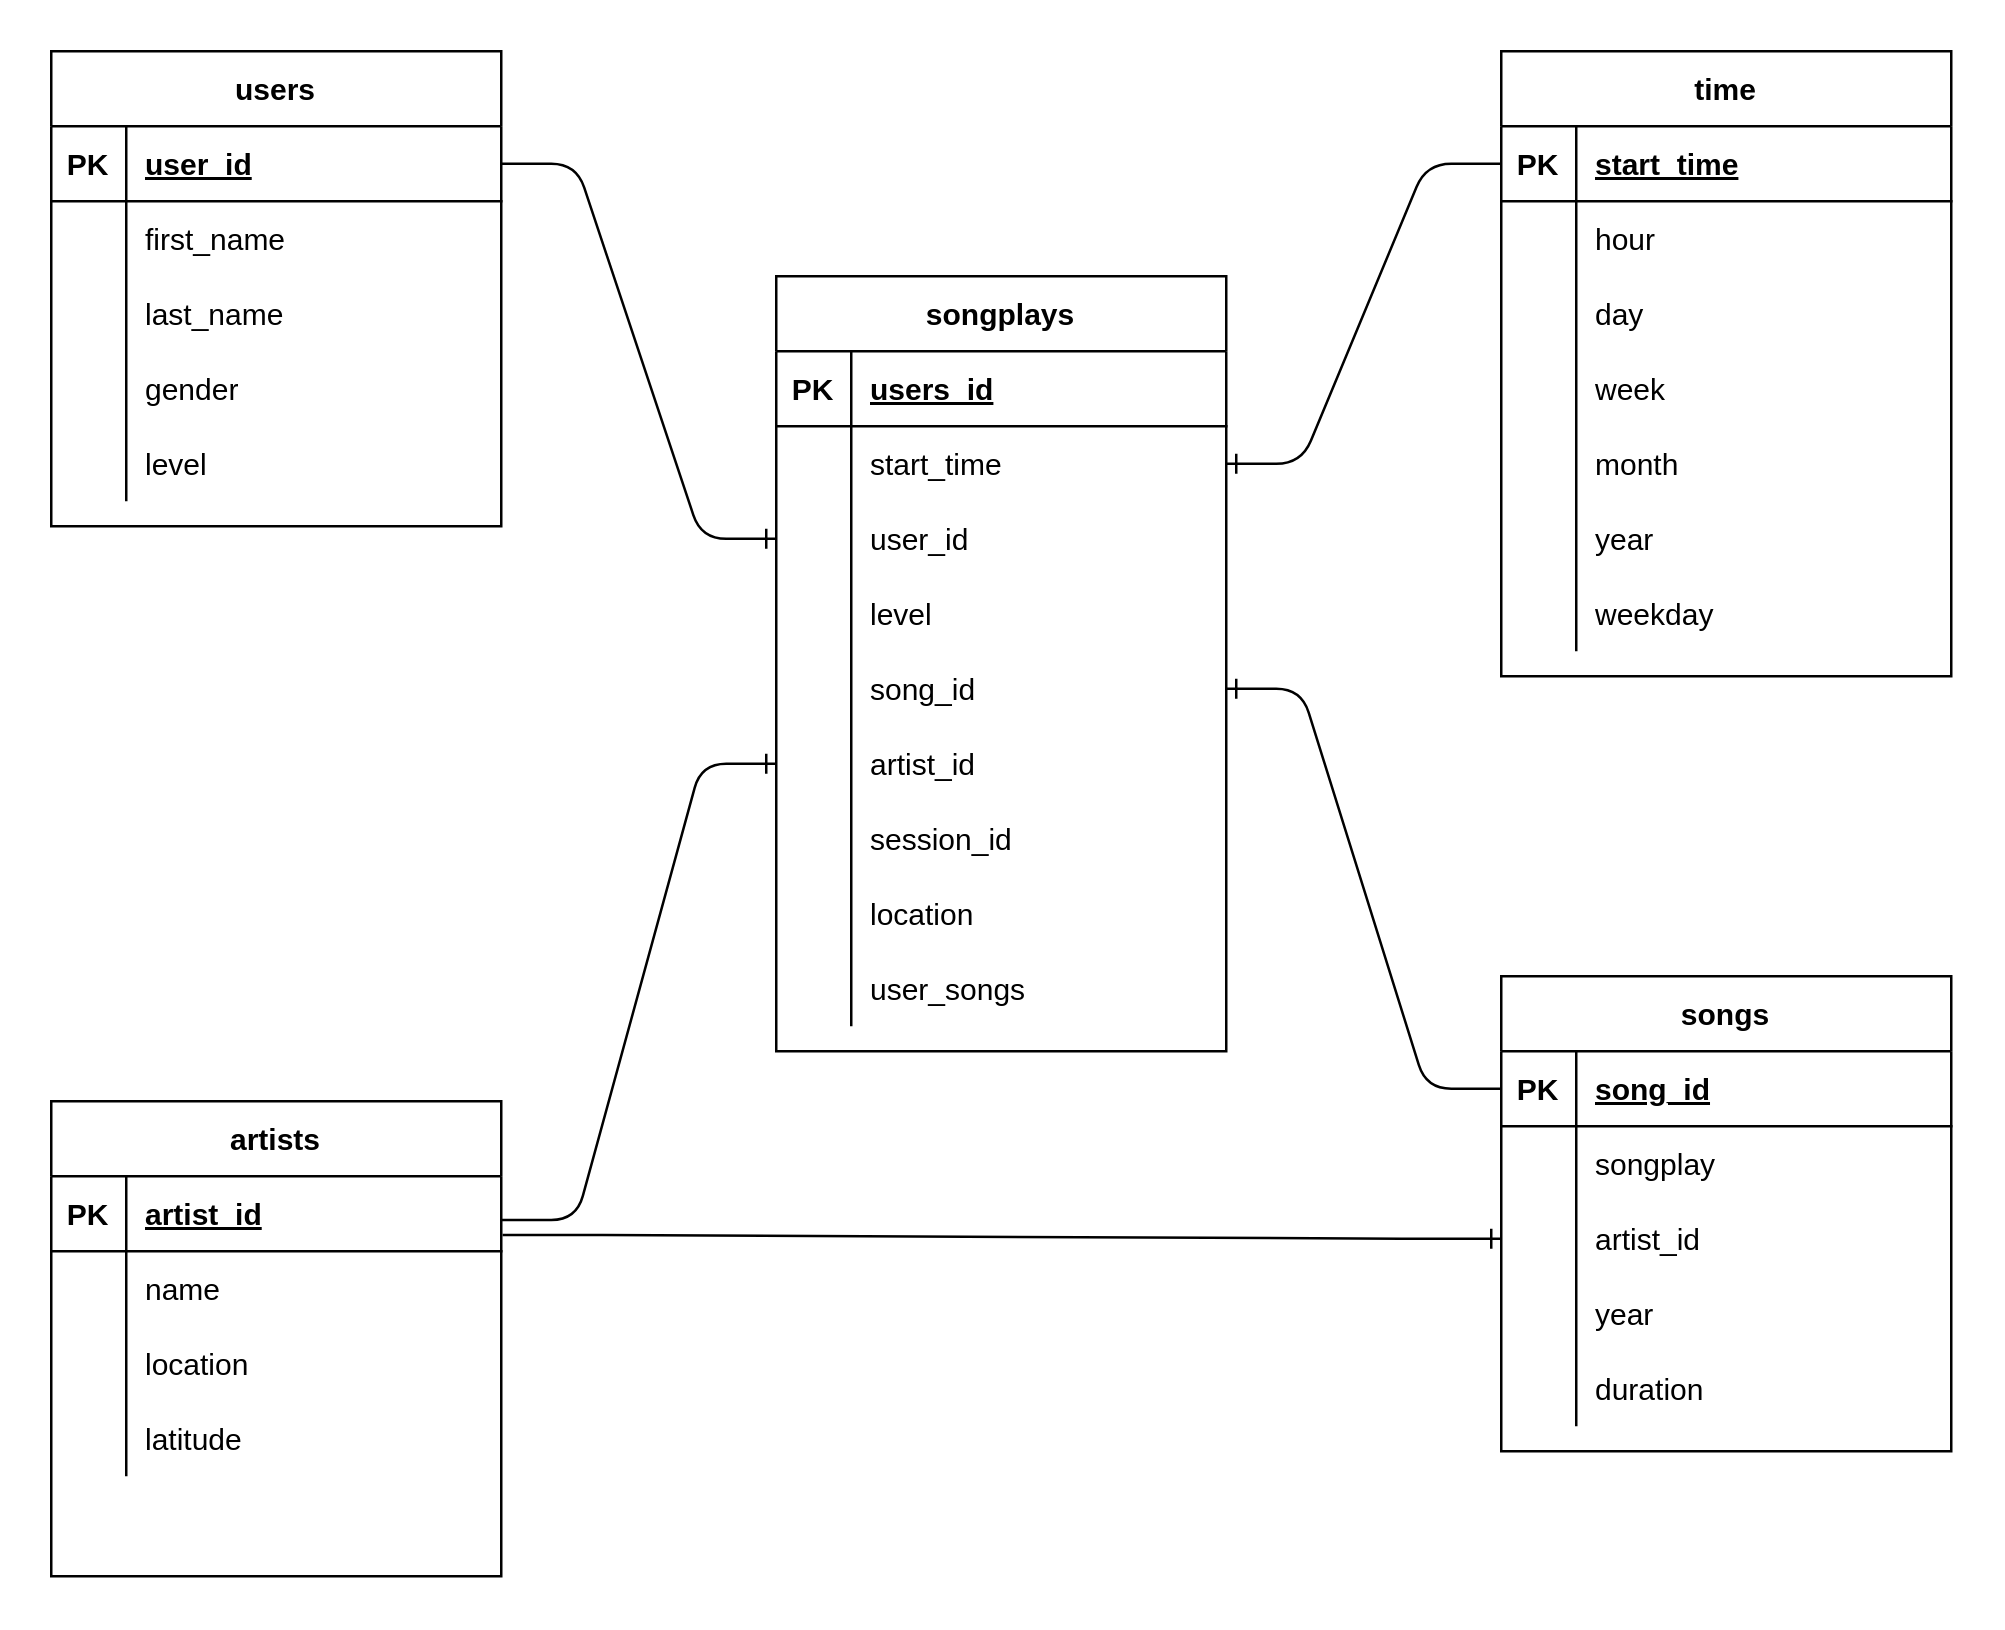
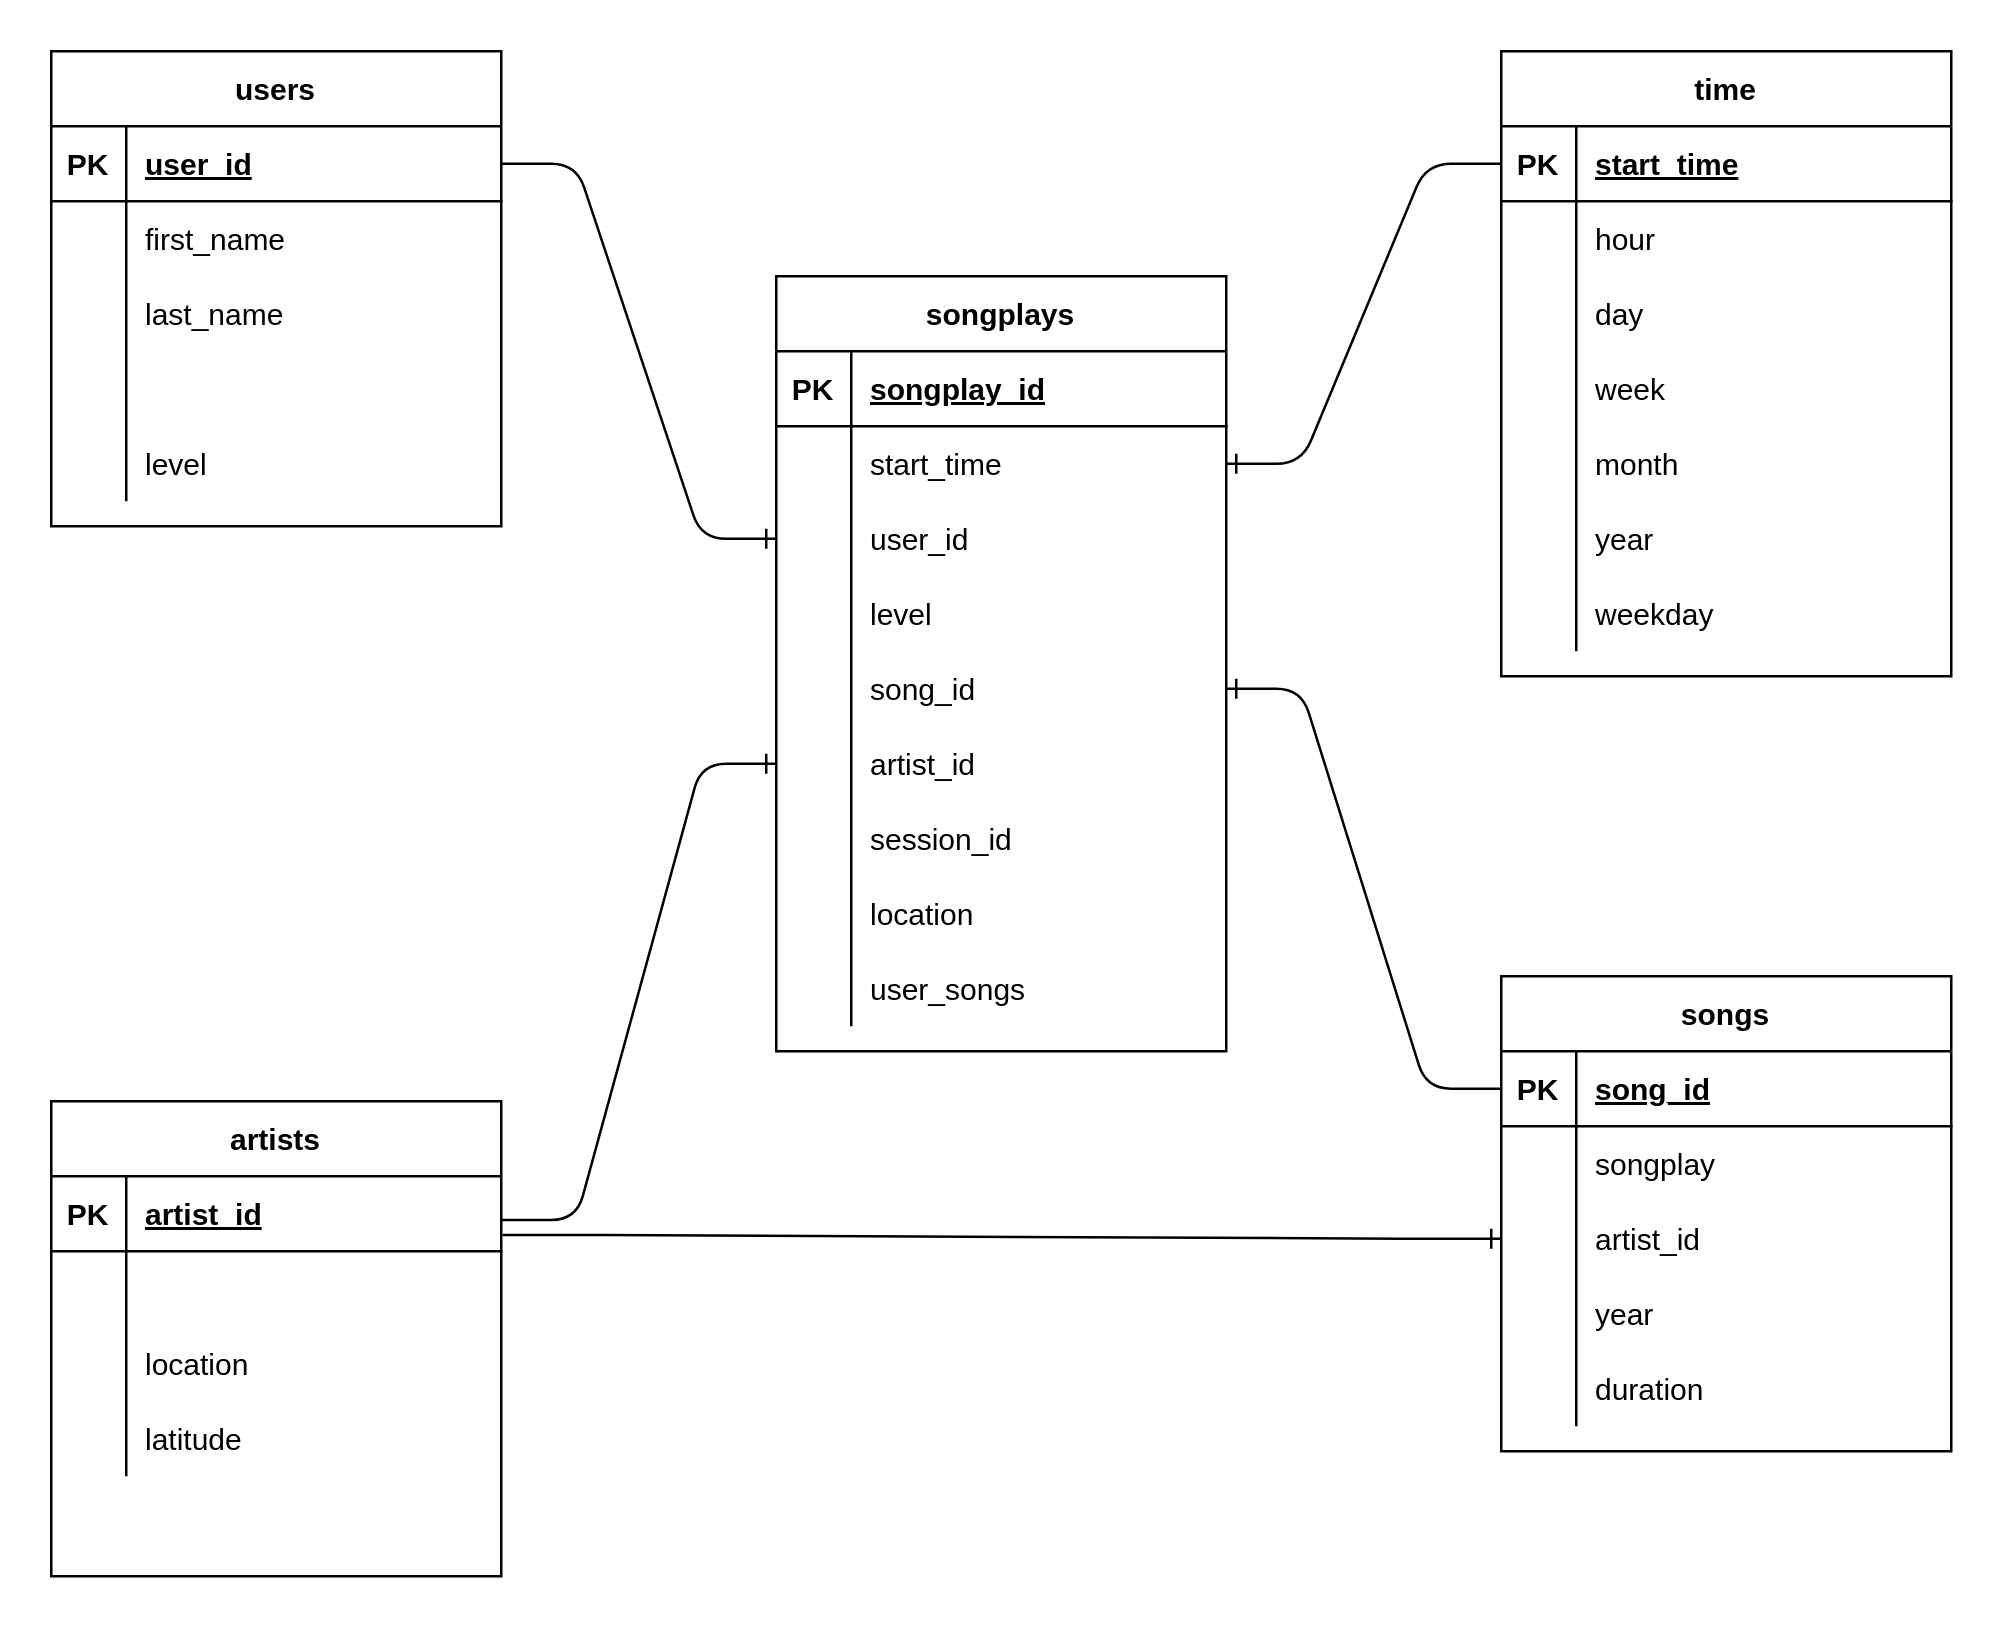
node "gender": removed
node "users_id": label "users_id" -> "songplay_id"
node "name": removed
